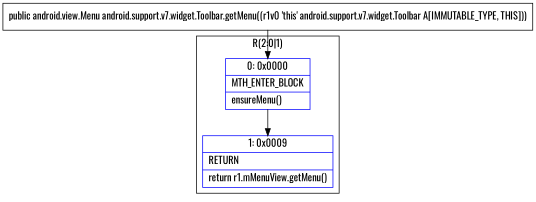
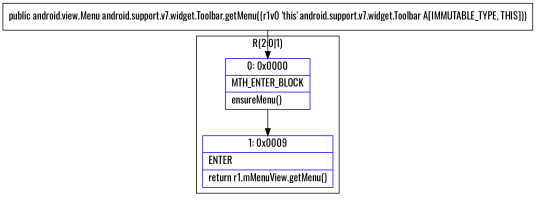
node "1: 0x0009": text "RETURN" -> "ENTER"
